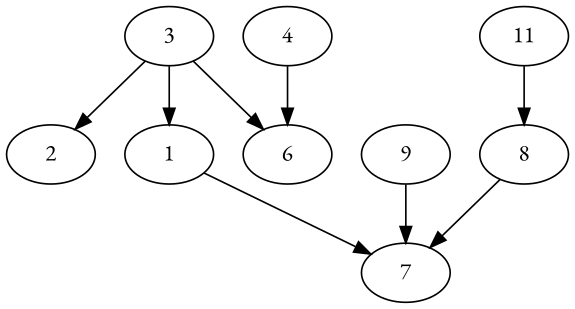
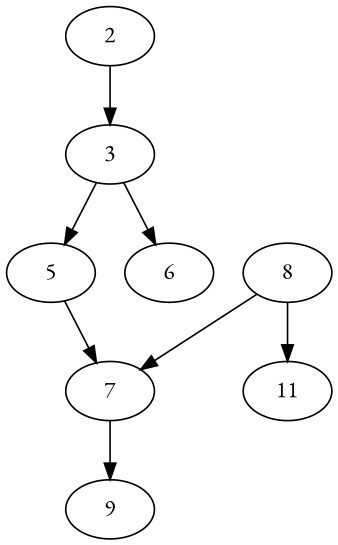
node "4": removed
edge "11" -> "8": reversed
edge "3" -> "2": reversed
node "1": label "1" -> "5"
edge "9" -> "7": reversed
